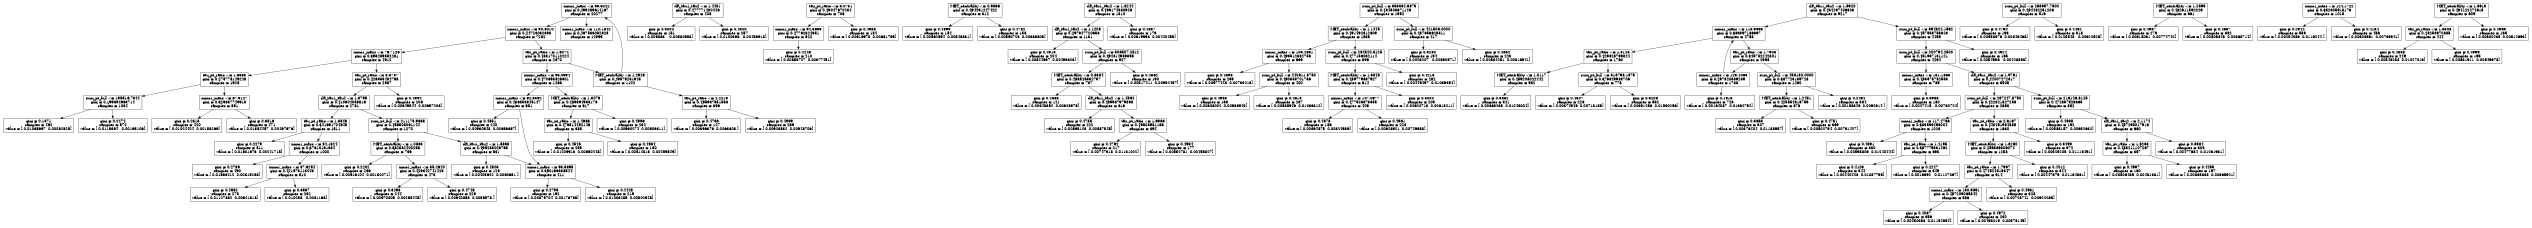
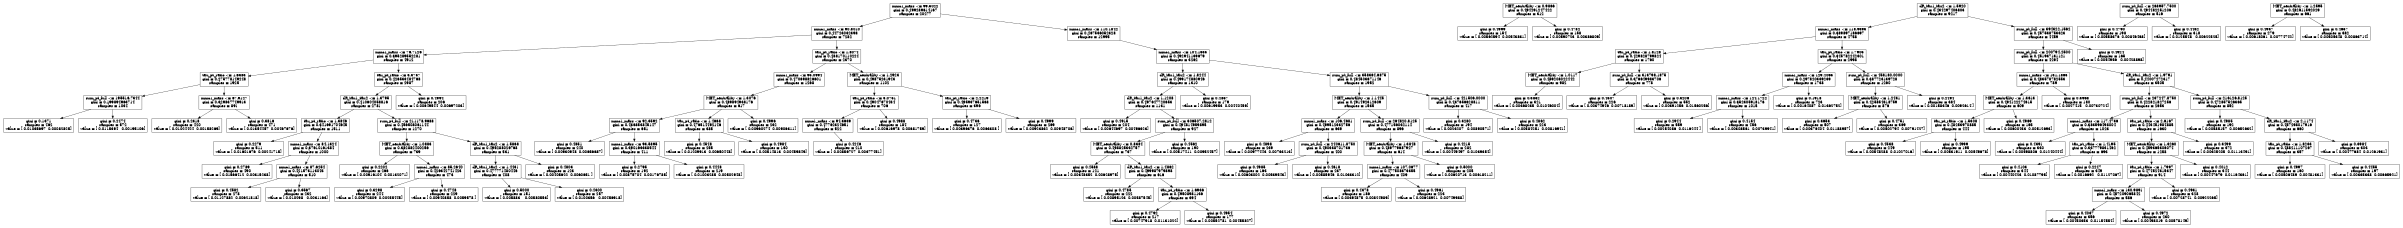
edge "MET_centrality <= 1.2923 gini = 0.49875231943 samples = 1102" -> "mmc1_mass <= 99.5022 gini = 0.499289614167 samples = 20277": now "MET_centrality <= 1.2923 gini = 0.49875231943 samples = 1102" -> "tau_pt_ratio <= 3.0751 gini = 0.49047670434 samples = 706"
node "mmc1_mass <= 104.1335 gini = 0.492941139679 samples = 3262": added
edge "mmc1_mass <= 129.4065 gini = 0.297820339239 samples = 1738" -> "mmc1_mass <= 118.9393 gini = 0.389897186697 samples = 4758": now "mmc1_mass <= 129.4065 gini = 0.297820339239 samples = 1738" -> "mmc1_mass <= 124.1722 gini = 0.352305918176 samples = 1015"
edge "mmc1_mass <= 95.0994 gini = 0.470698826601 samples = 1268" -> "mmc1_mass <= 92.3592 gini = 0.436853845147 samples = 651": now "MET_centrality <= 1.3076 gini = 0.489894938176 samples = 617" -> "mmc1_mass <= 92.3592 gini = 0.436853845147 samples = 651"
edge "mmc1_mass <= 131.1863 gini = 0.483578782553 samples = 789" -> "MET_centrality <= 1.3613 gini = 0.494122274615 samples = 609": added
edge "dR_tau1_tau2 <= 1.5868 gini = 0.495288026768 samples = 531" -> "mmc1_mass <= 93.5895 gini = 0.390163338544 samples = 411": now "dR_tau1_tau2 <= 1.5868 gini = 0.495288026768 samples = 531" -> "dR_tau1_tau2 <= 1.4431 gini = 0.477771480446 samples = 408"
